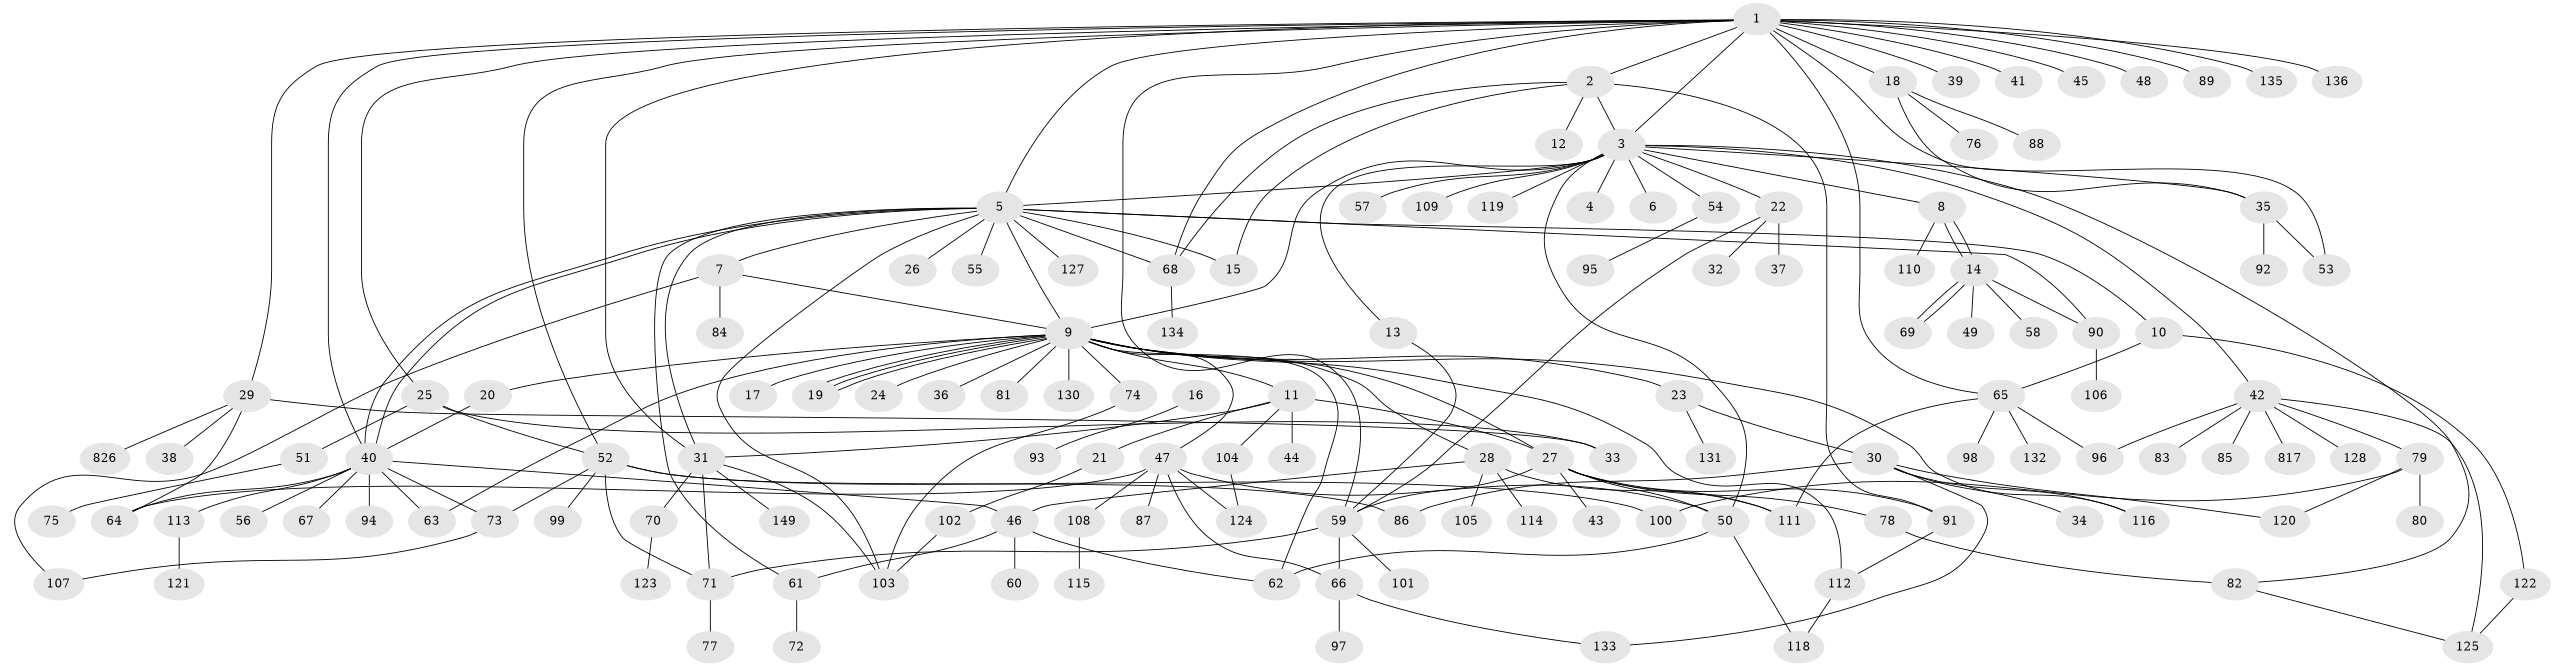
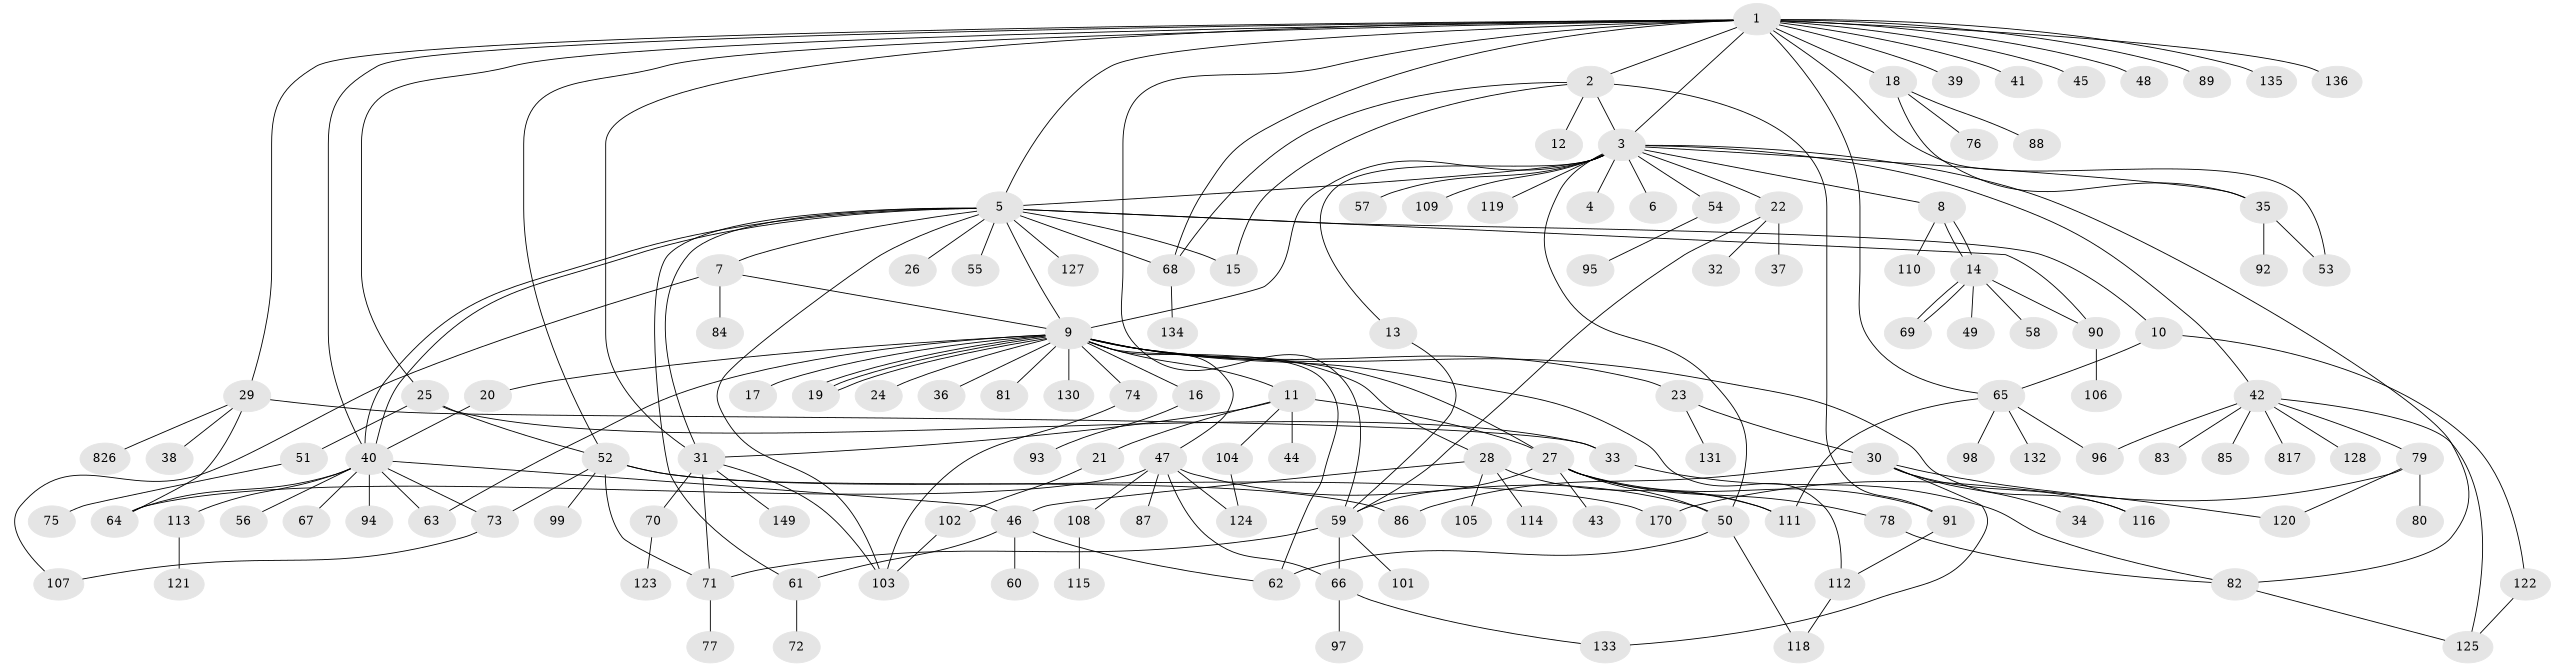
edge "9" -- "16": added
edge "33" -- "82": added
node "100": label "100" -> "170"
